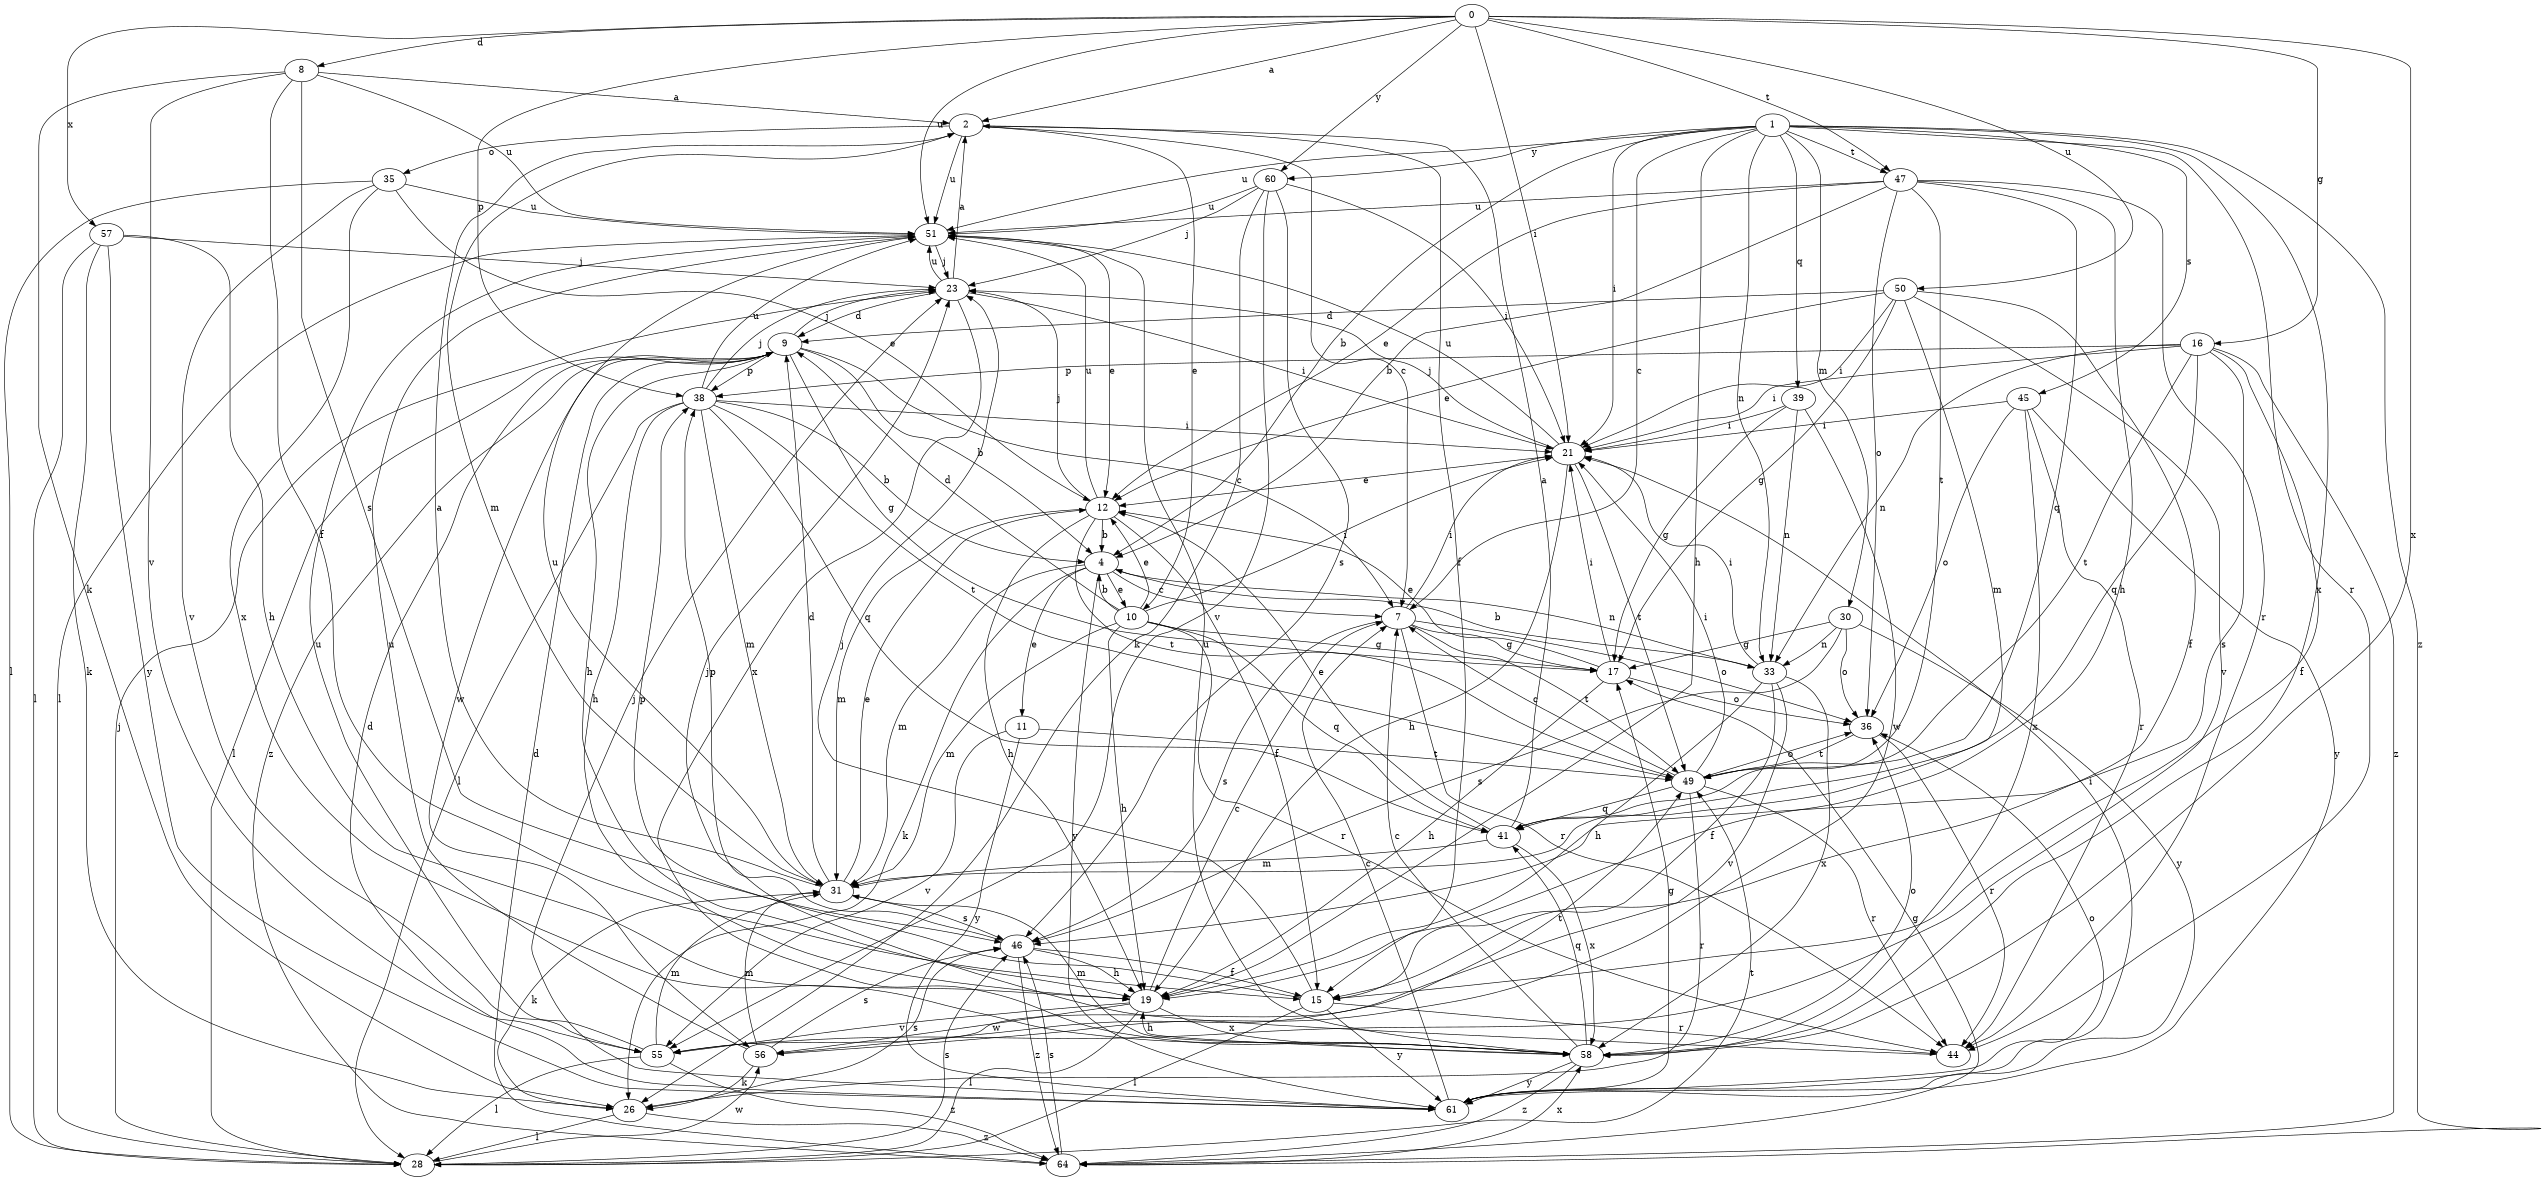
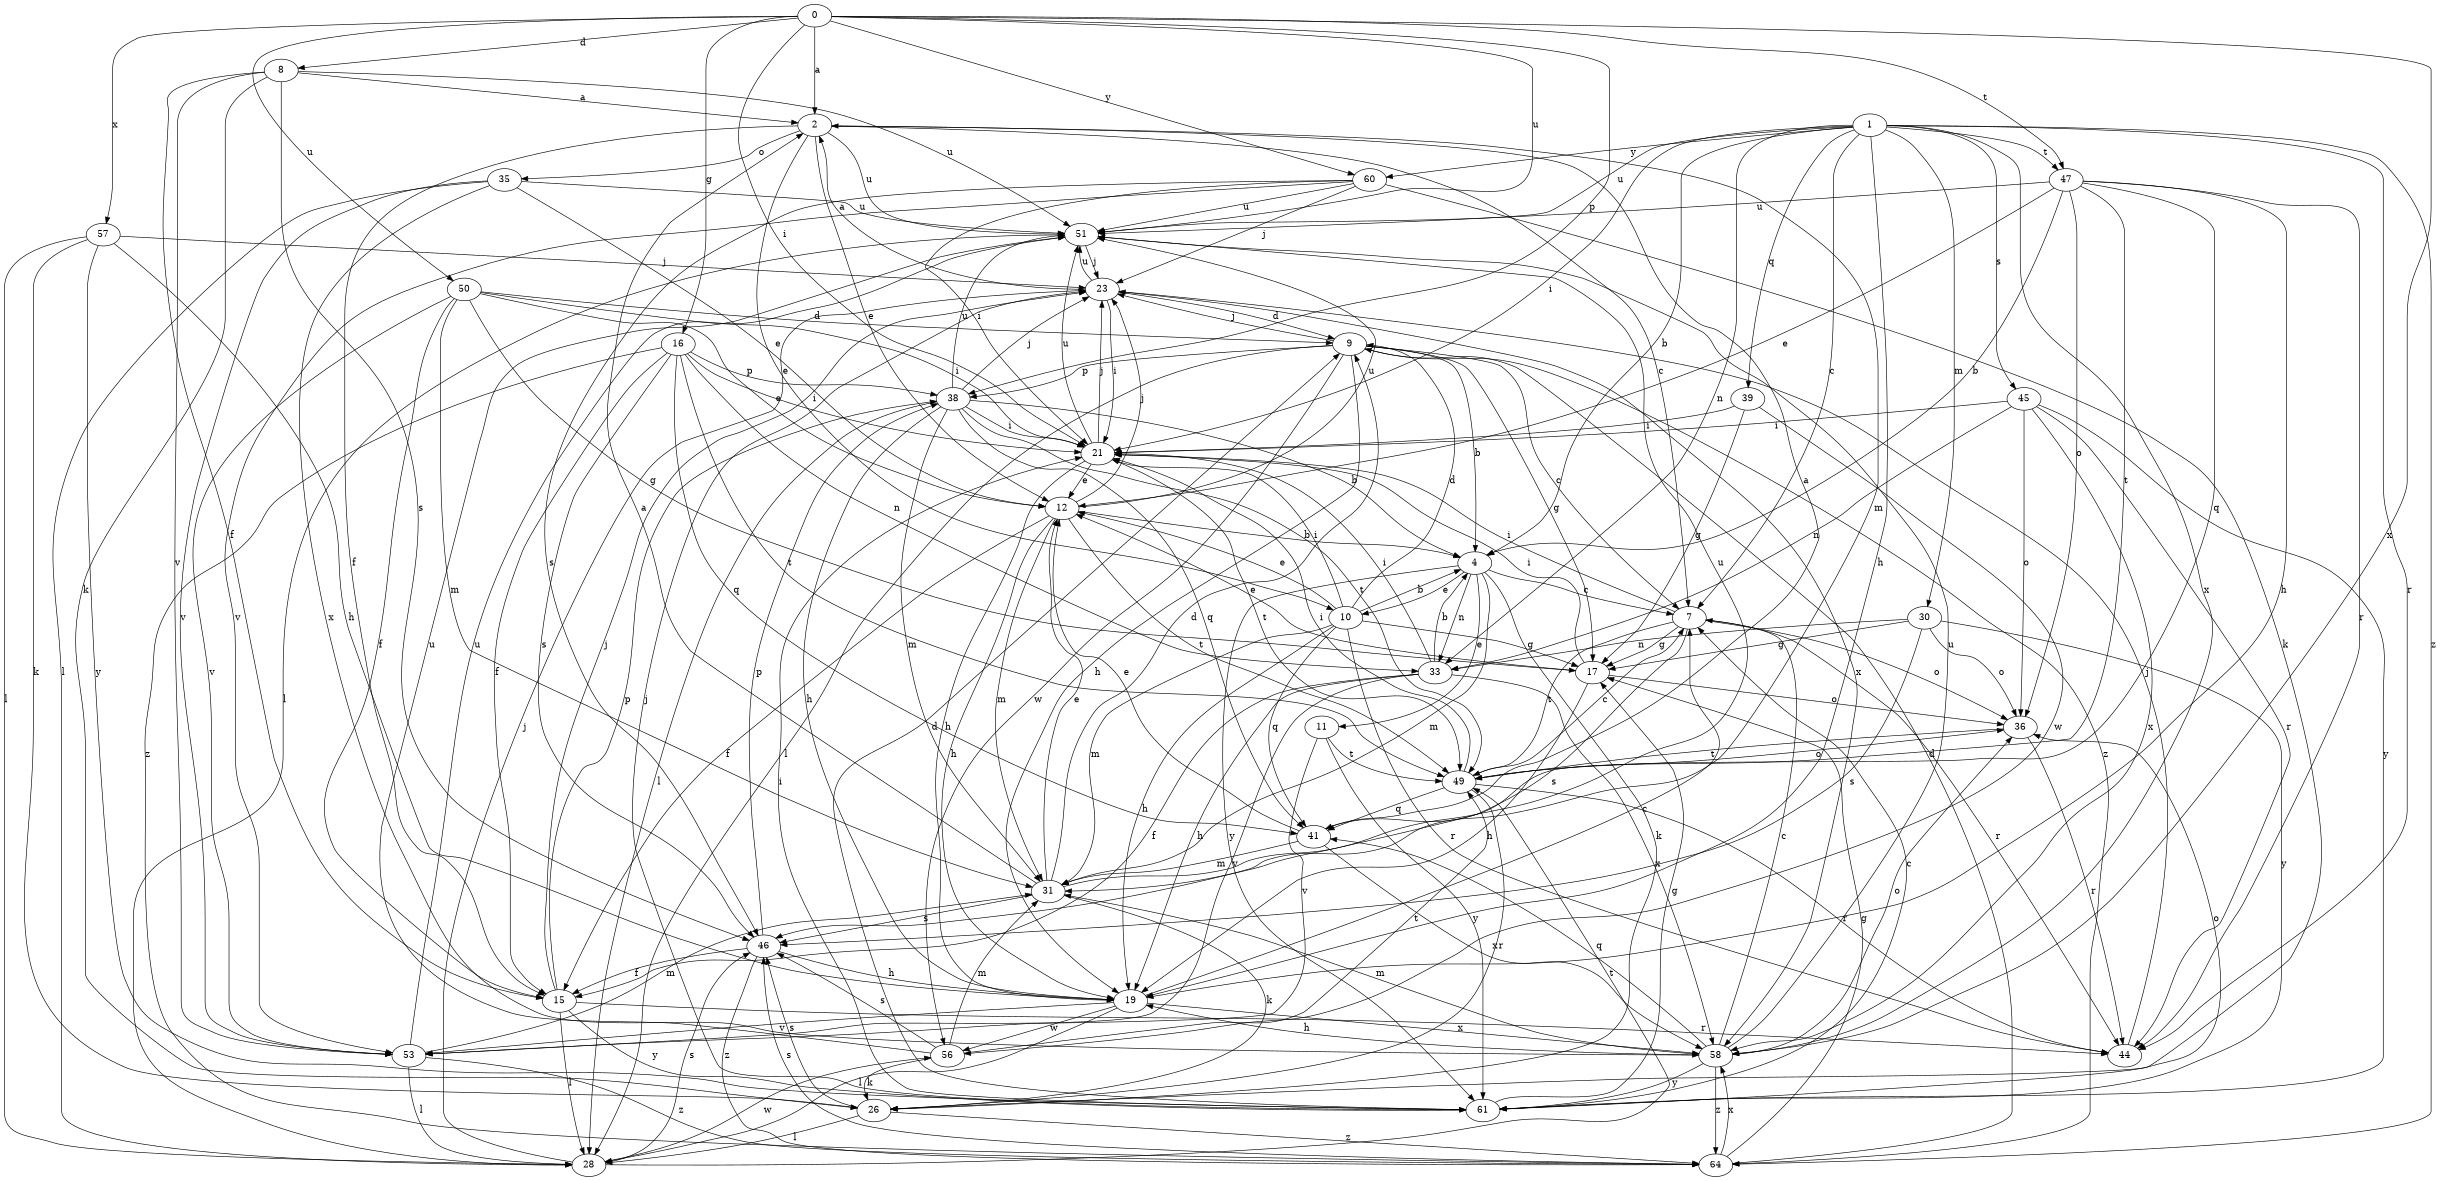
edge "51" -> "12": now "2" -> "12"
edge "39" -> "33": now "45" -> "33"
node "55": label "55" -> "53"
